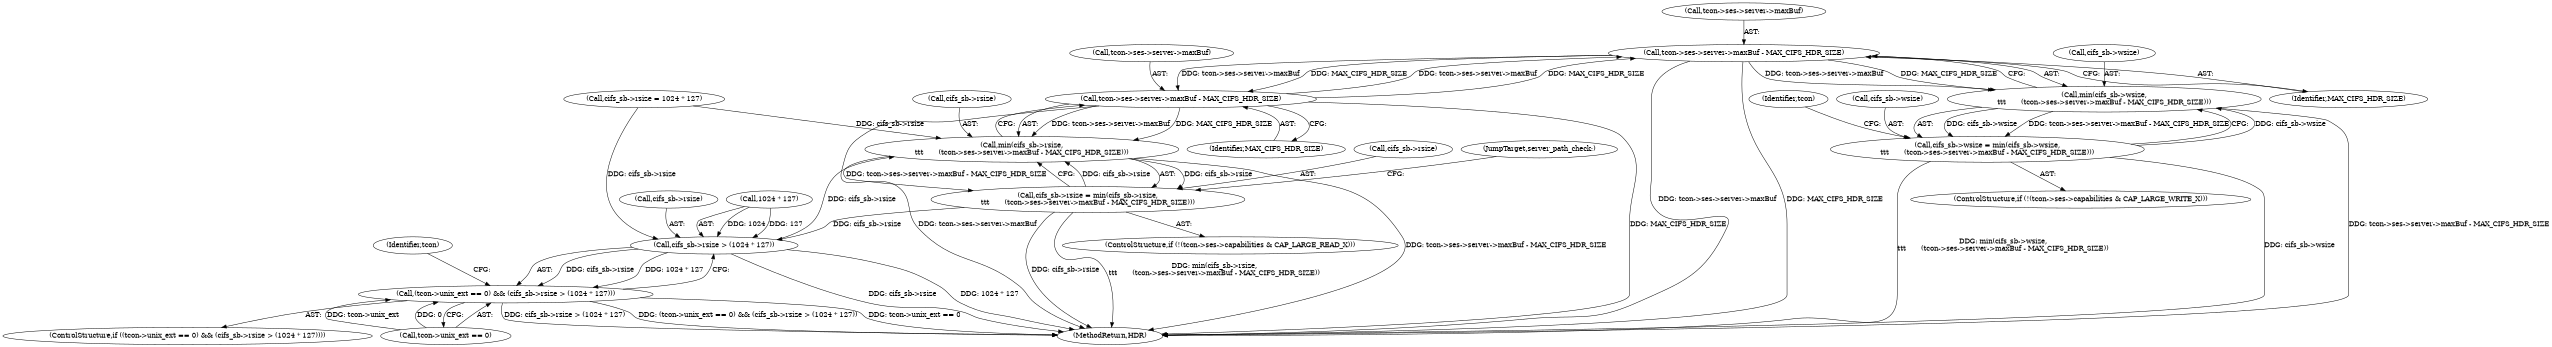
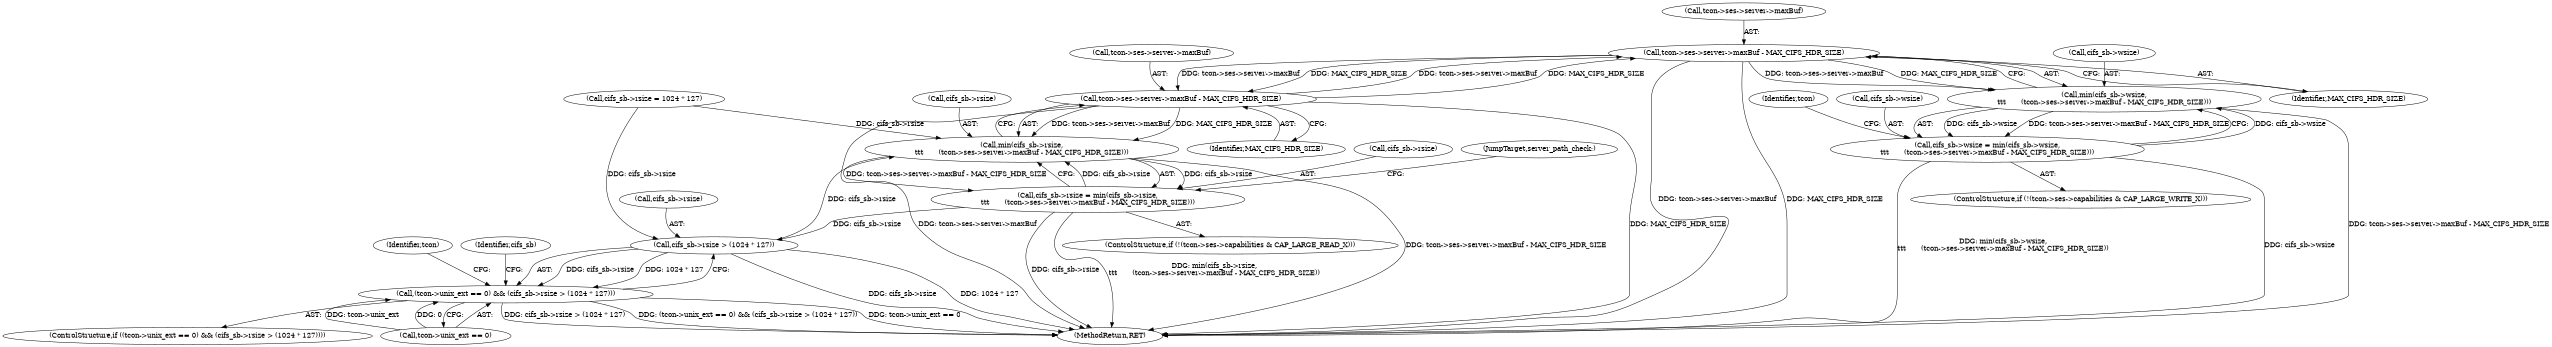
node "(Call,1024 * 127)": removed
node "(Identifier,cifs_sb)": added
node "(MethodReturn,HDR)": label "(MethodReturn,HDR)" -> "(MethodReturn,RET)"
